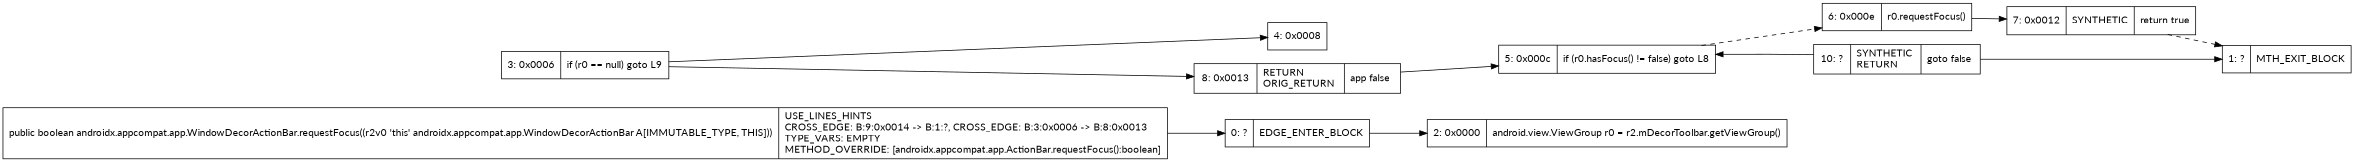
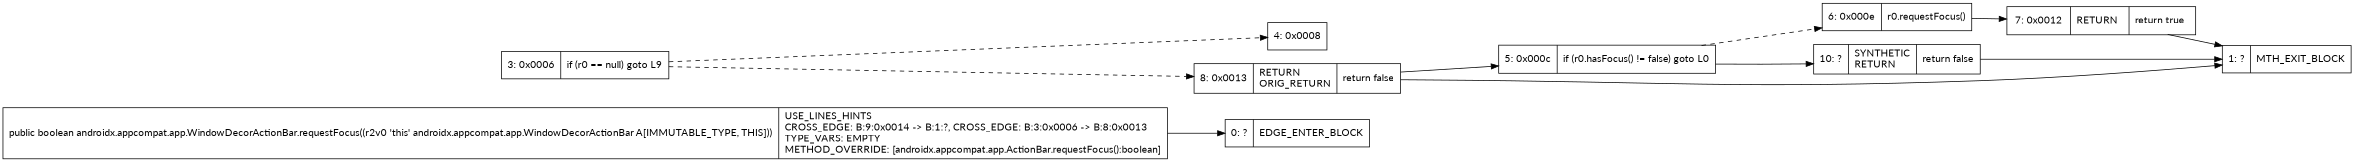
node "7: 0x0012": text "SYNTHETIC" -> "RETURN"
edge "7: 0x0012" -> "1: ?": style dashed -> solid
edge "3: 0x0006" -> "4: 0x0008": style solid -> dashed
edge "10: ?" -> "5: 0x000c": reversed
node "5: 0x000c": text "if (r0.hasFocus() != false) goto L8" -> "if (r0.hasFocus() != false) goto L0"
node "10: ?": text "goto false" -> "return false"
edge "3: 0x0006" -> "8: 0x0013": style solid -> dashed
node "8: 0x0013": text "app false" -> "return false"
edge "8: 0x0013" -> "1: ?": added
node "2: 0x0000": removed
